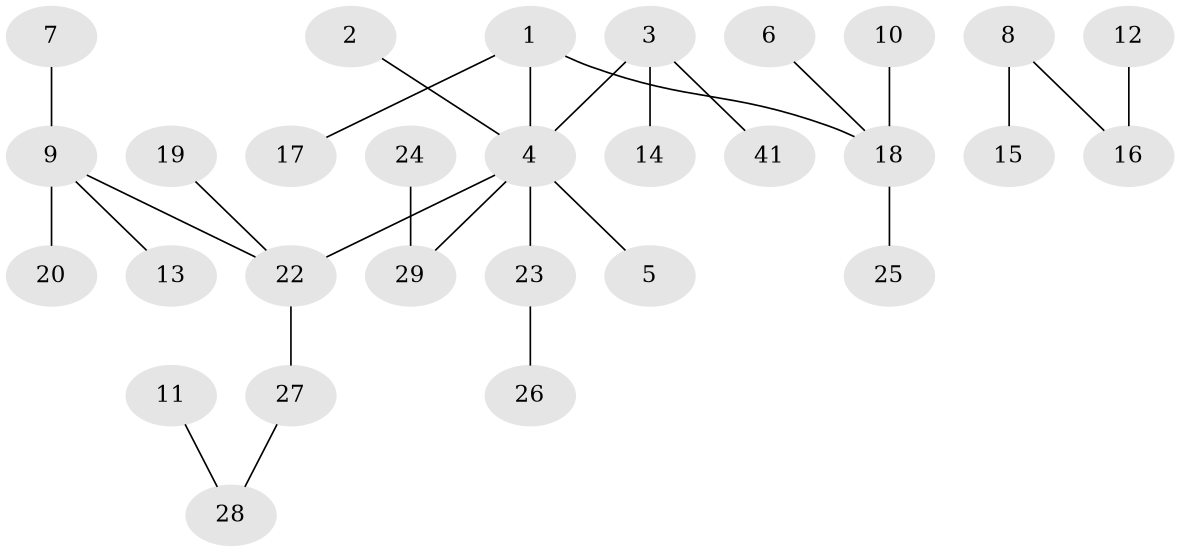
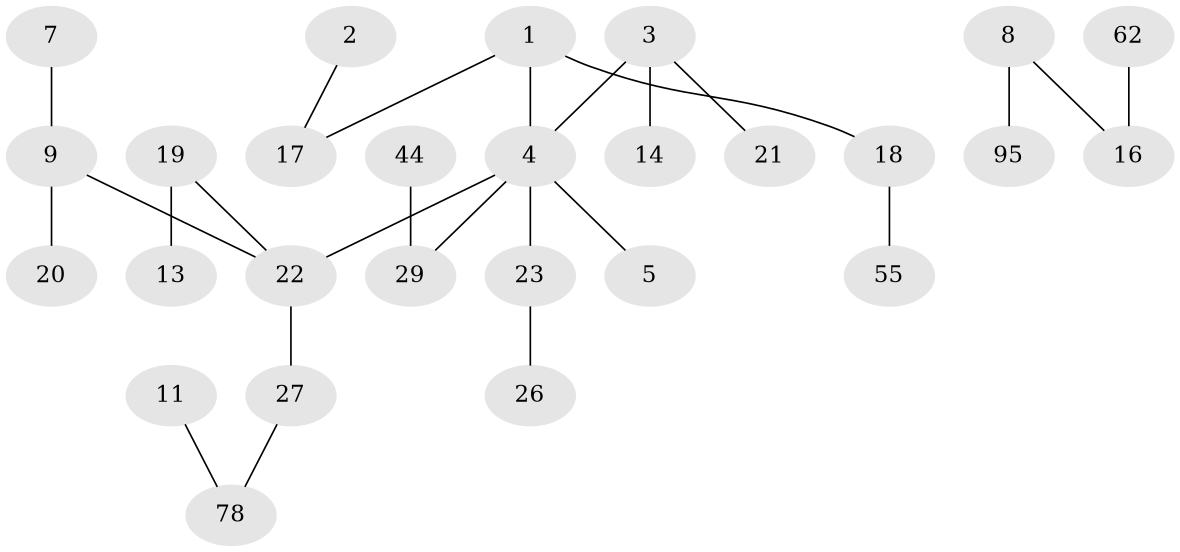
node "6": removed
node "10": removed
node "12": label "12" -> "62"
edge "2" -- "4": now "2" -- "17"
node "24": label "24" -> "44"
node "41": label "41" -> "21"
node "15": label "15" -> "95"
edge "9" -- "13": now "19" -- "13"
node "25": label "25" -> "55"
node "28": label "28" -> "78"
